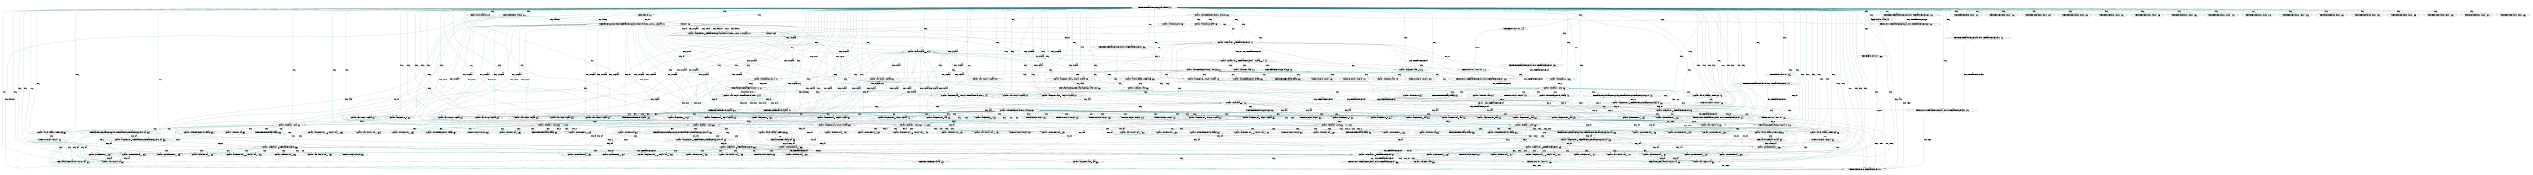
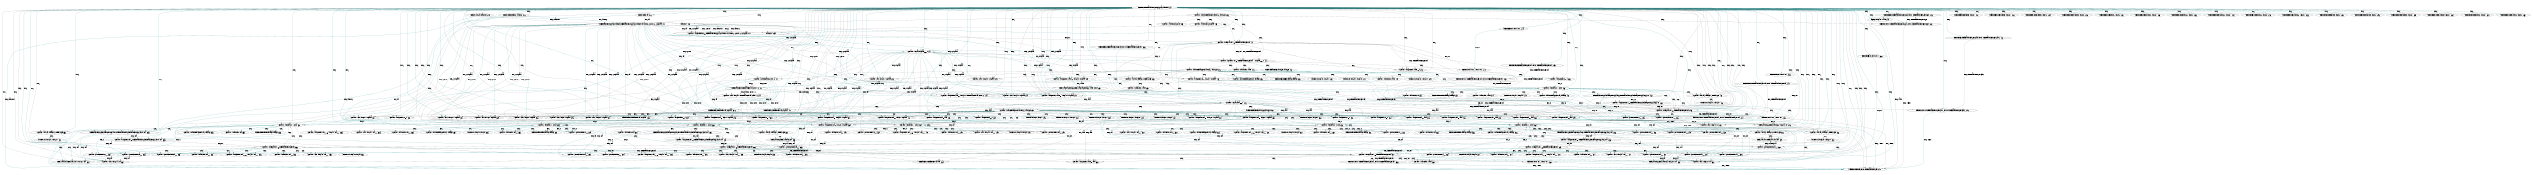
edge "(METHOD,TIFFReadDirEntryLong8ArrayWithLimit)" -> "(PARAM,uint64_t maxcount)": now "(METHOD,TIFFReadDirEntryLong8ArrayWithLimit)" -> "(UNKNOWN,int32_t *,int32_t *)"
edge "(PARAM,TIFFDirEntry *direntry)" -> "(METHOD_RETURN,enum TIFFReadDirEntryErr)": label "DDG: *value" -> "DDG: direntry"
edge "(<operator>.equals,origdata == 0)" -> "(<operator>.assignment,ma = (int8_t *)origdata)": removed, label "DDG: origdata"
edge "(<operator>.equals,data == 0)" -> "(<operator>.assignment,*value = data)": added, label "DDG: data"
edge "(<operator>.assignment,ma = (uint16_t *)origdata)" -> "(TIFFSwabShort,TIFFSwabShort(ma))": now "(<operator>.assignment,ma = (uint16_t *)origdata)" -> "(<operator>.assignment,ma = (int16_t *)origdata)"
